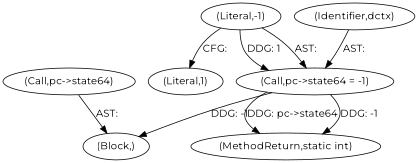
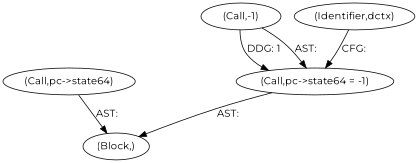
node "(Literal,-1)": label "(Literal,-1)" -> "(Call,-1)"
edge "(Identifier,dctx)" -> "(Call,pc->state64 = -1)": label "AST: " -> "CFG: "
node "(Literal,1)": removed
edge "(Call,pc->state64 = -1)" -> "(Block,)": label "DDG: -1" -> "AST: "
node "(MethodReturn,static int)": removed
